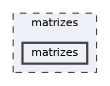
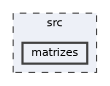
cluster "matrizes": label "matrizes" -> "src"
